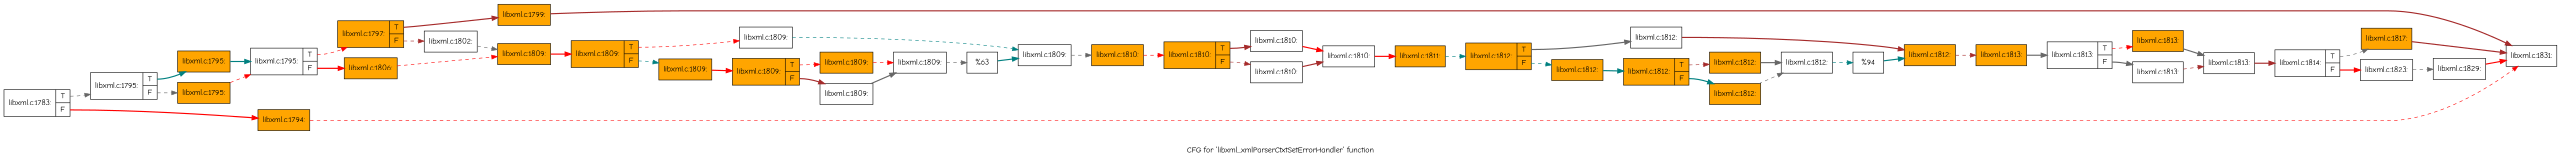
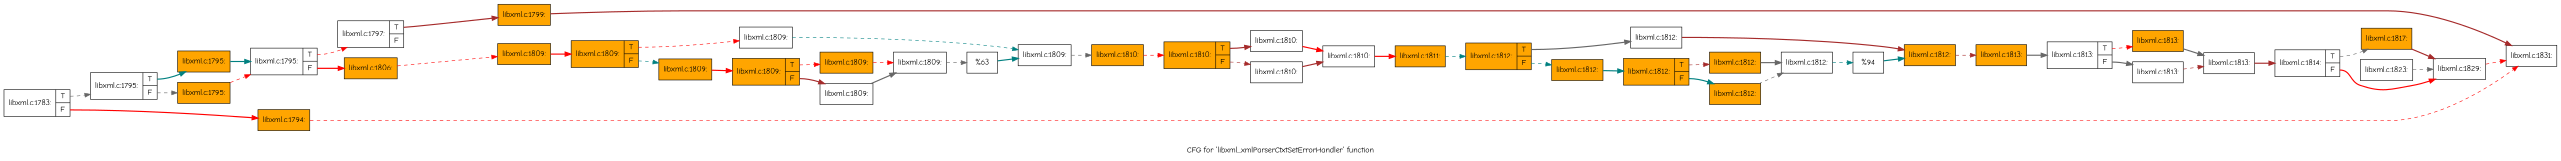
node "libxml.c:1797:": fillcolor orange -> white
node "libxml.c:1802:": removed
edge "libxml.c:1817:" -> "libxml.c:1831:": now "libxml.c:1817:" -> "libxml.c:1829:"
edge "libxml.c:1829:" -> "libxml.c:1831:": style bold -> dashed
edge "libxml.c:1814:" -> "libxml.c:1823:": now "libxml.c:1814:" -> "libxml.c:1829:"
